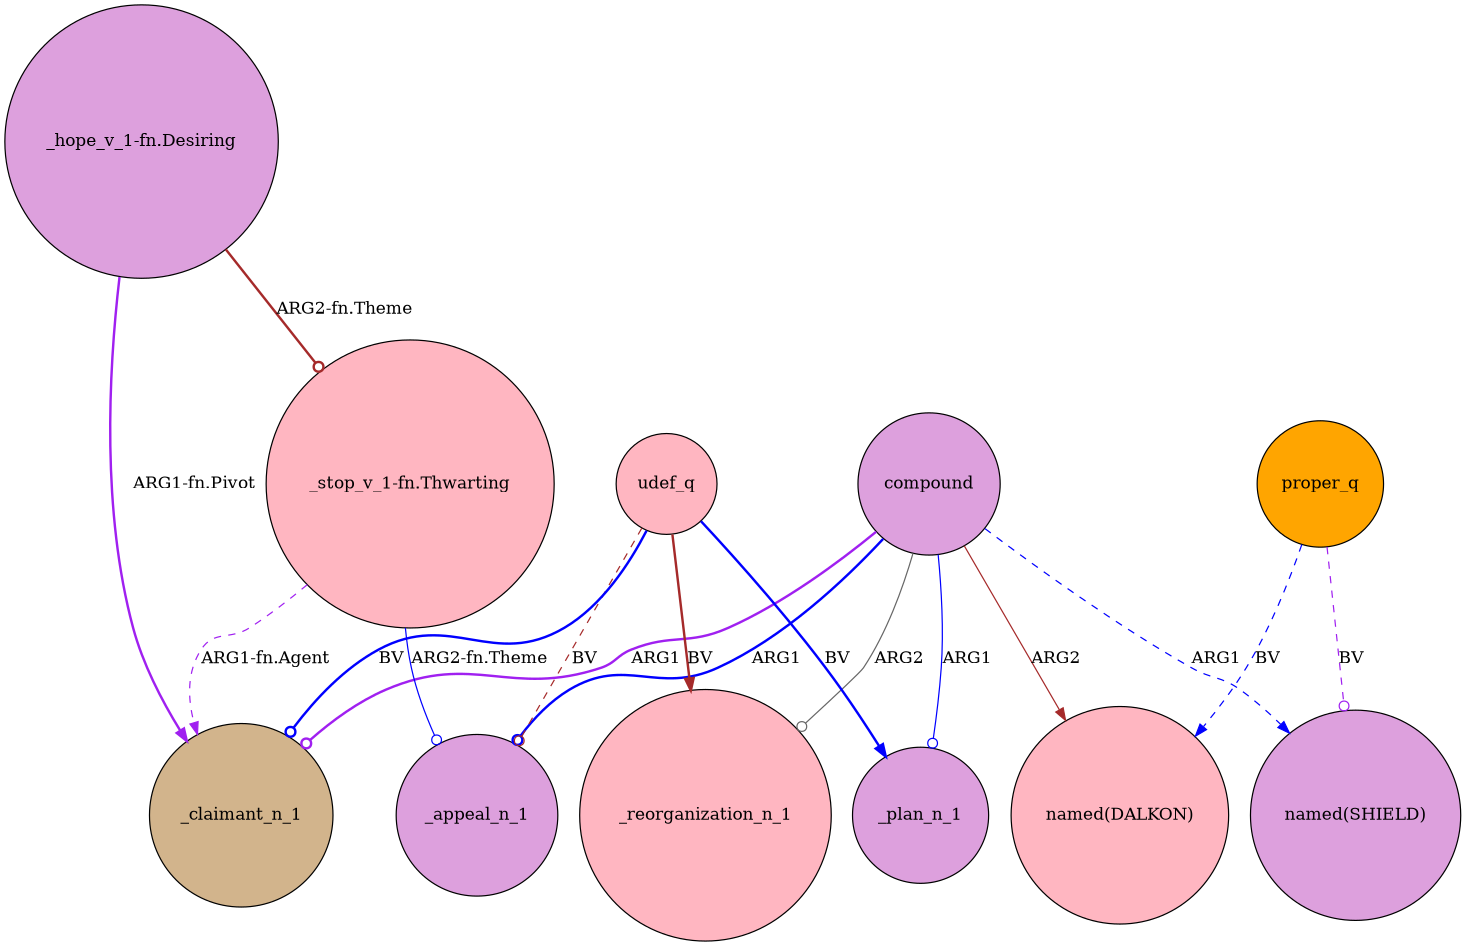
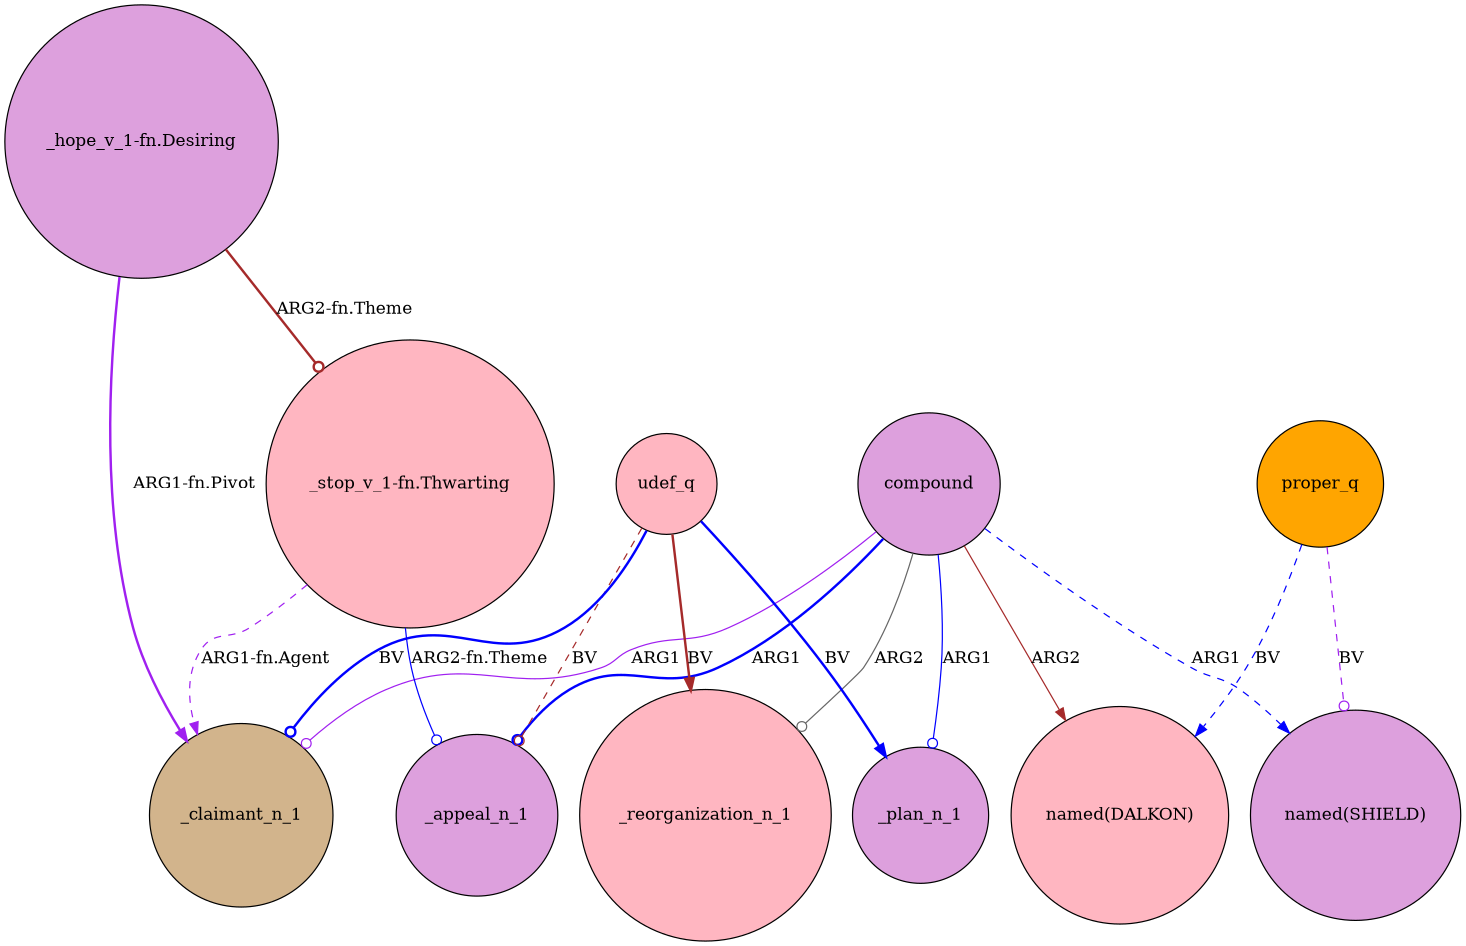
edge "compound" -> "_claimant_n_1": style bold -> solid
